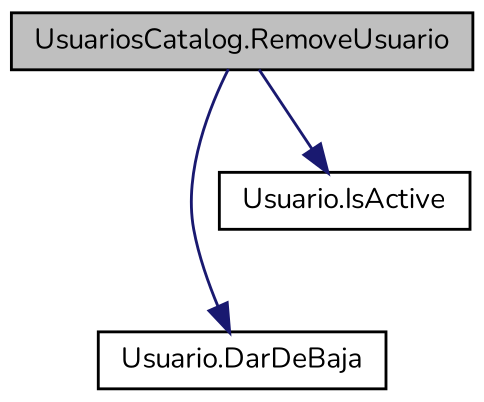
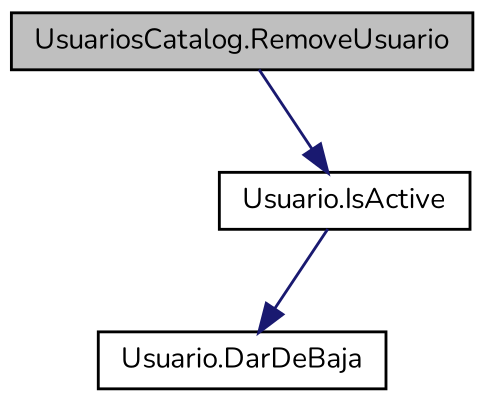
edge "UsuariosCatalog.RemoveUsuario" -> "Usuario.DarDeBaja": now "Usuario.IsActive" -> "Usuario.DarDeBaja"
